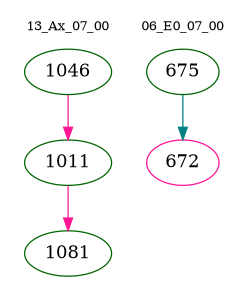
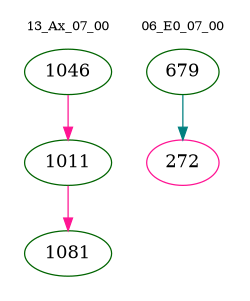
node "675": label "675" -> "679"
node "672": label "672" -> "272"
